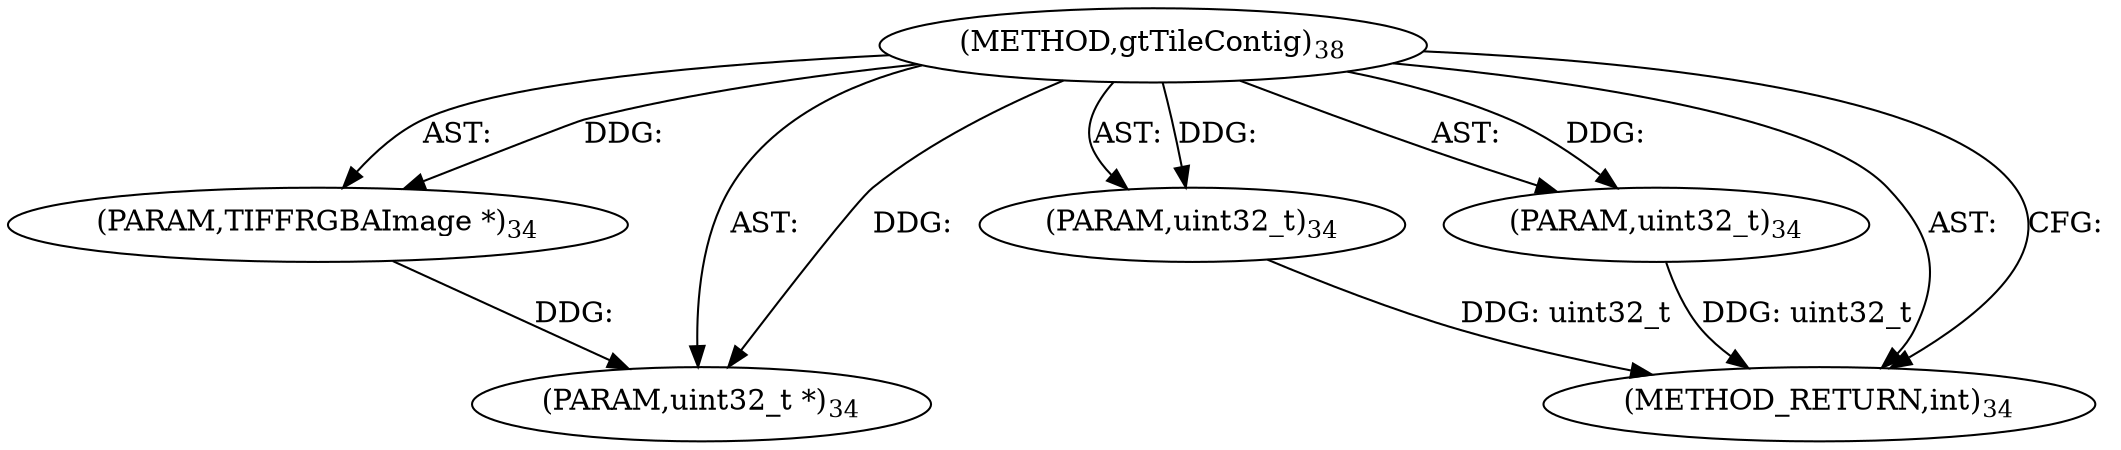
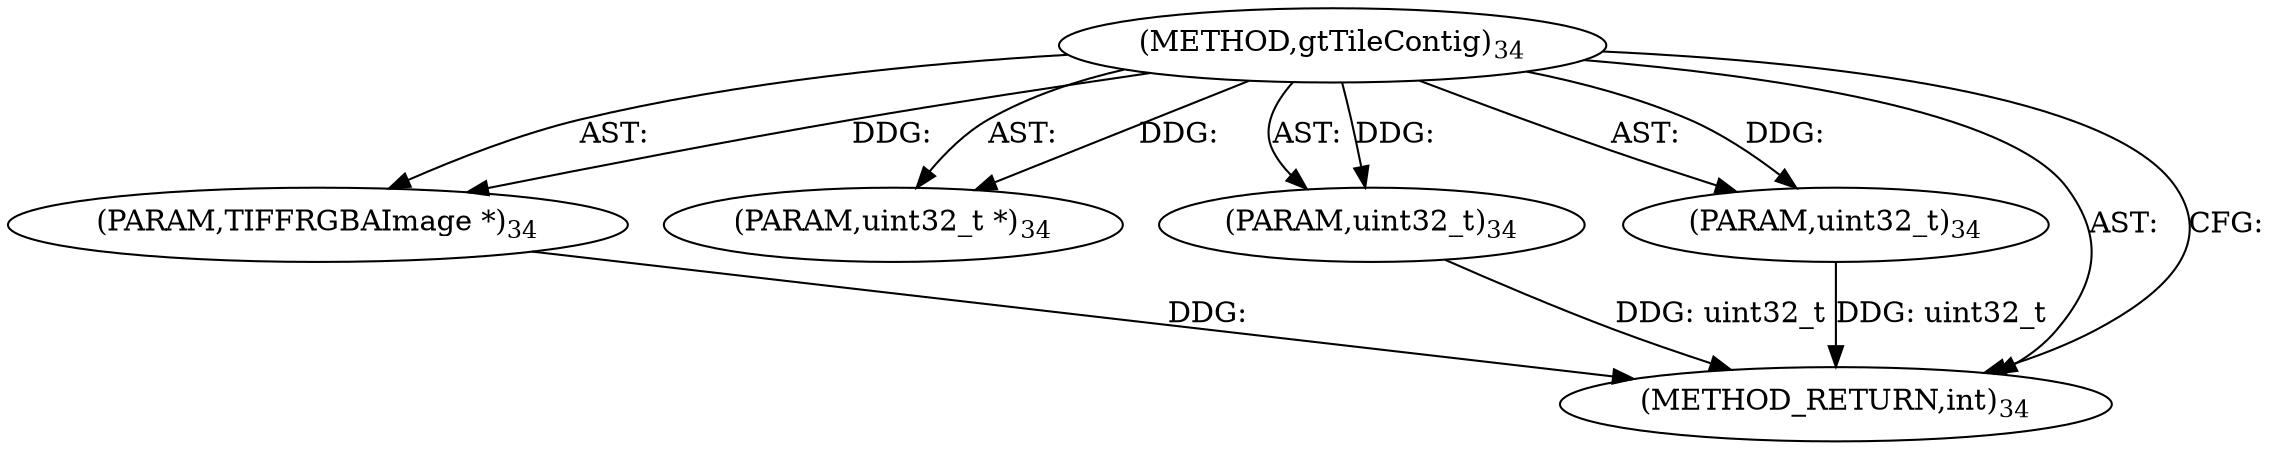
node "(METHOD,gtTileContig)": text "38" -> "34"
edge "(PARAM,TIFFRGBAImage *)" -> "(PARAM,uint32_t *)": now "(PARAM,TIFFRGBAImage *)" -> "(METHOD_RETURN,int)"
